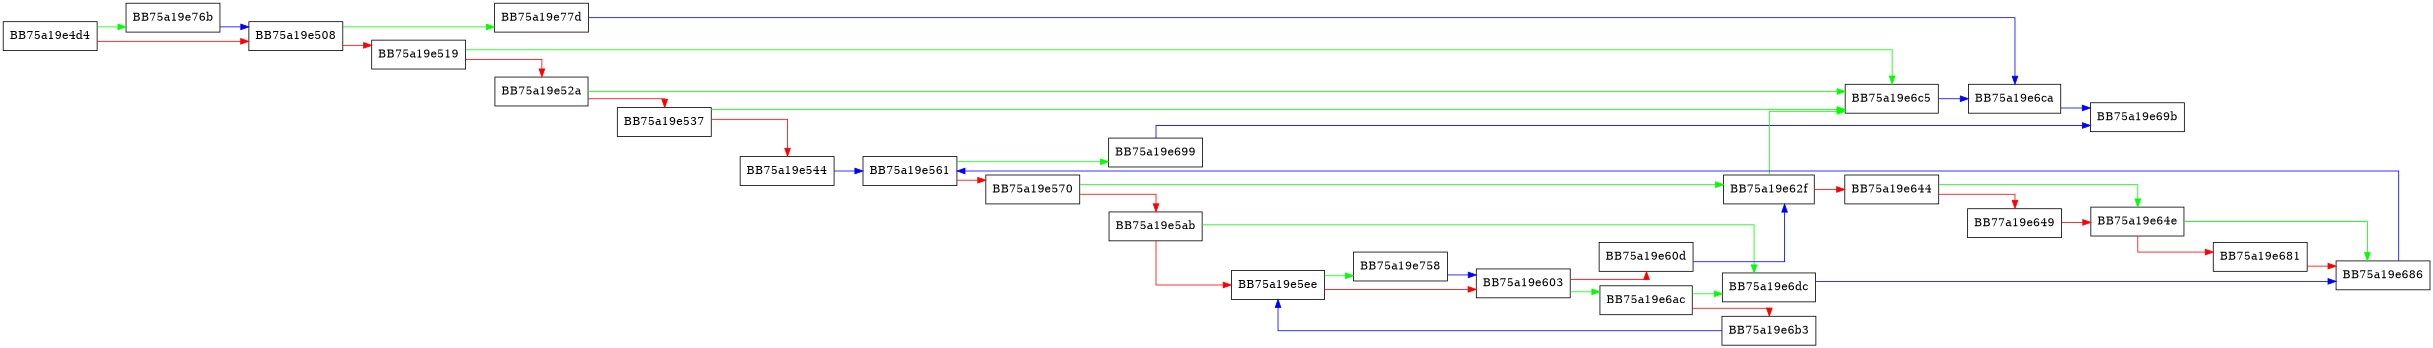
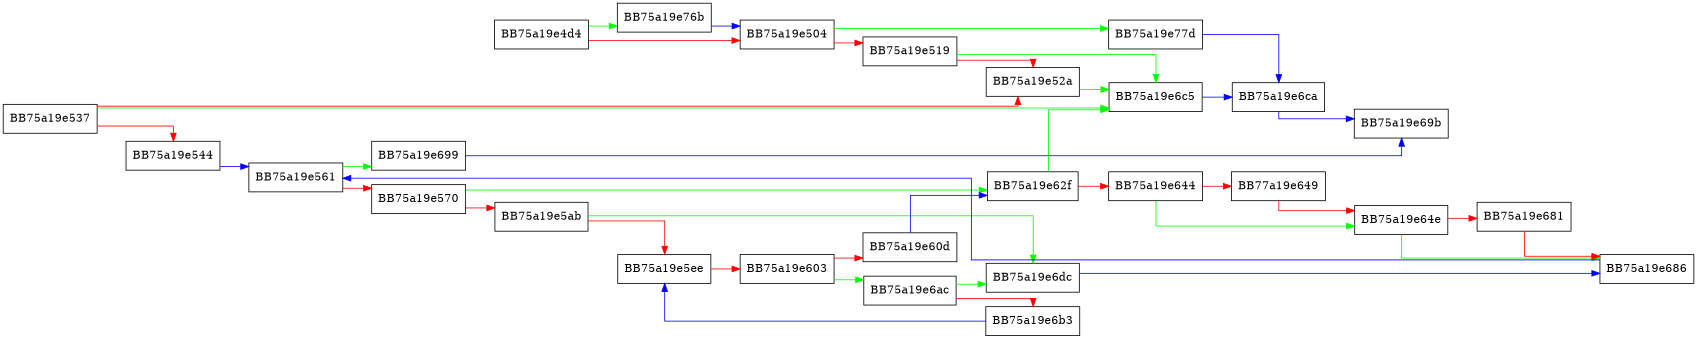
node "BB75a19e508": label "BB75a19e508" -> "BB75a19e504"
edge "BB75a19e52a" -> "BB75a19e537": reversed
node "BB75a19e758": removed
